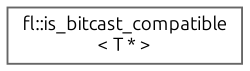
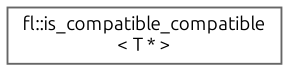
node "fl::is_bitcast_compatible < T * >": label "fl::is_bitcast_compatible < T * >" -> "fl::is_compatible_compatible < T * >"
